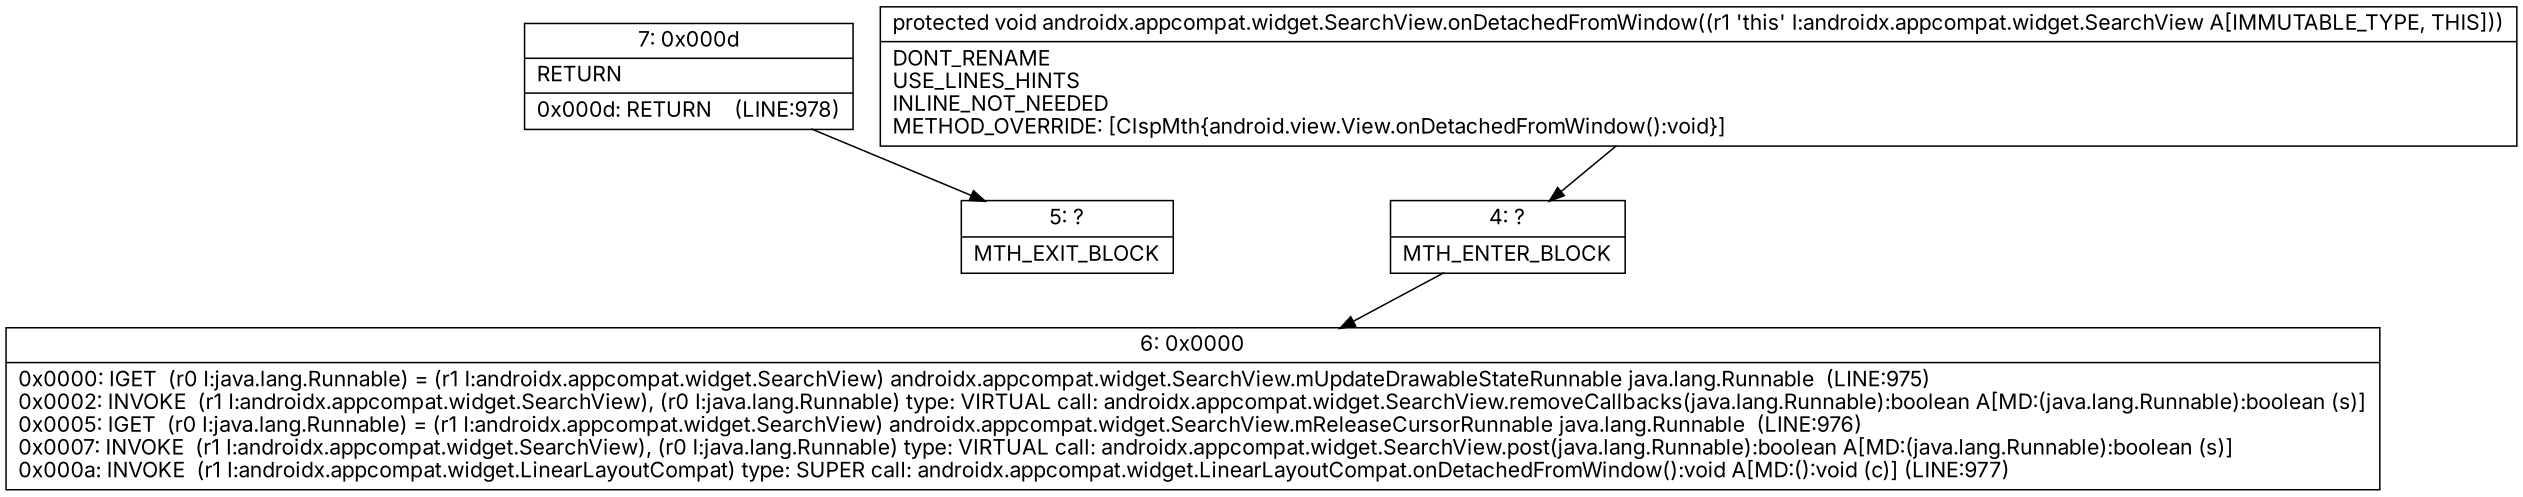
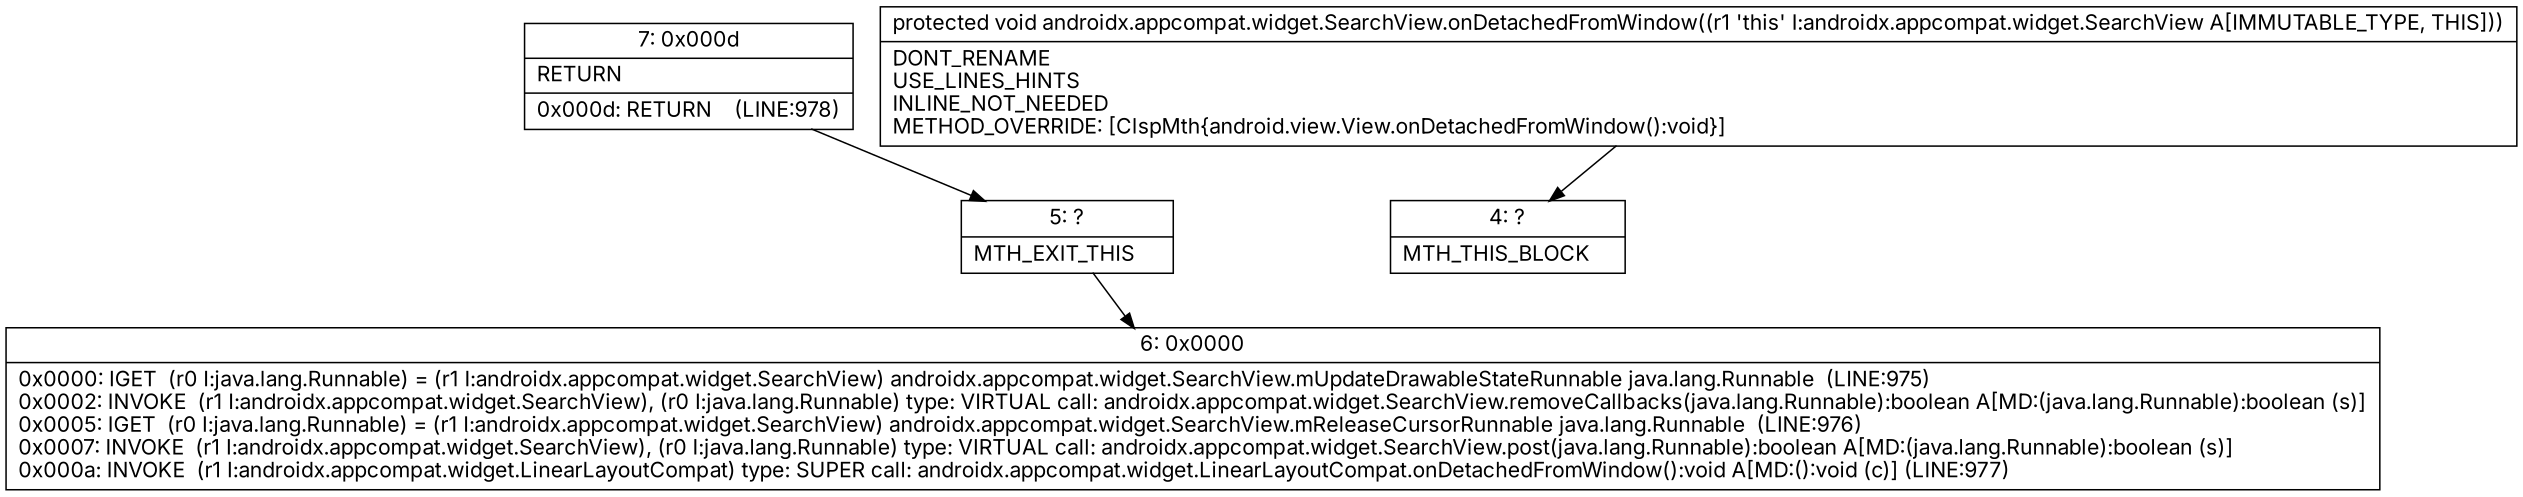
node "5: ?": text "MTH_EXIT_BLOCK" -> "MTH_EXIT_THIS"
node "4: ?": text "MTH_ENTER_BLOCK" -> "MTH_THIS_BLOCK"
edge "4: ?" -> "6: 0x0000": now "5: ?" -> "6: 0x0000"
